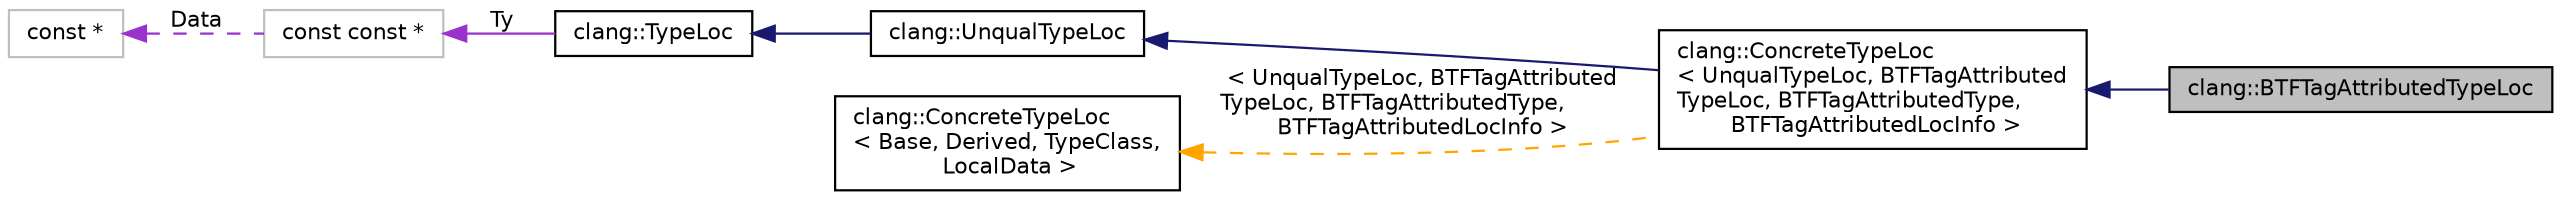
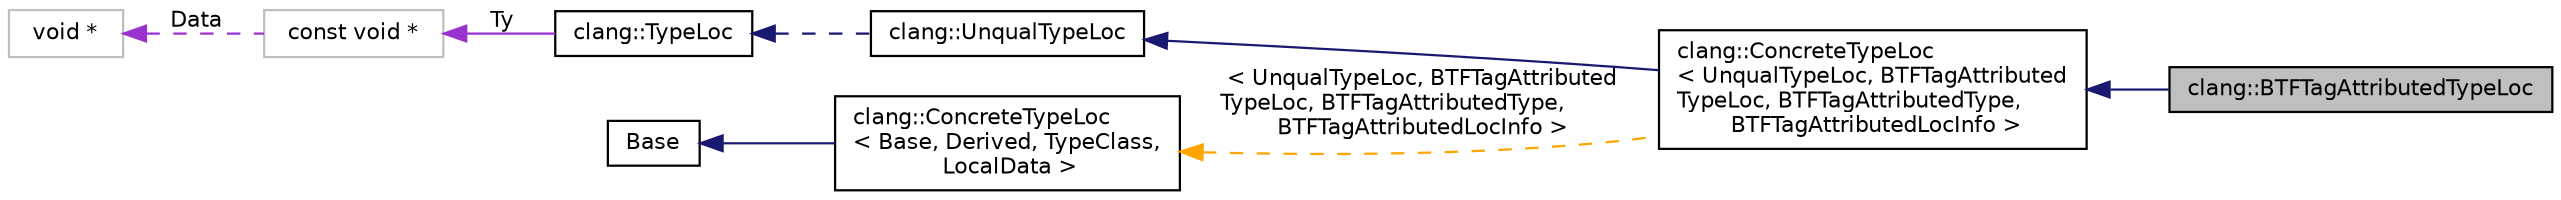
node "const *": label "const *" -> "void *"
node "const const *": label "const const *" -> "const void *"
edge "clang::UnqualTypeLoc" -> "clang::TypeLoc": style solid -> dashed
node "Base": added
